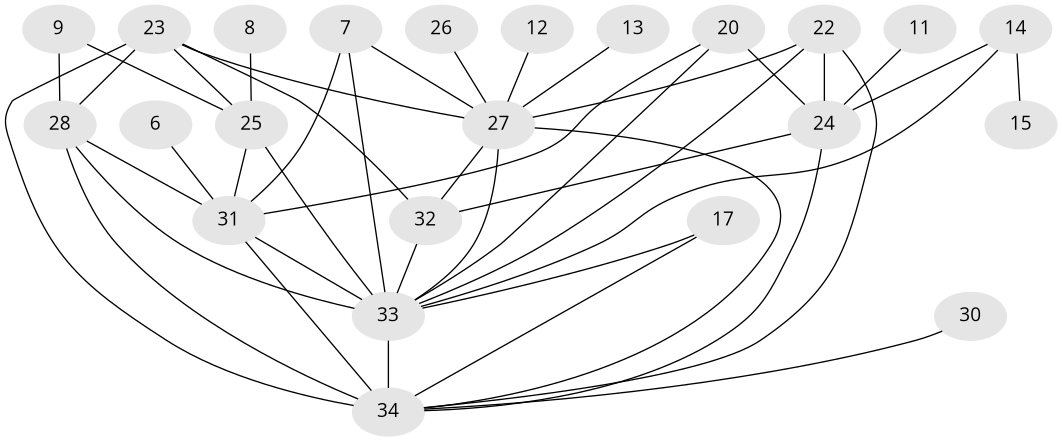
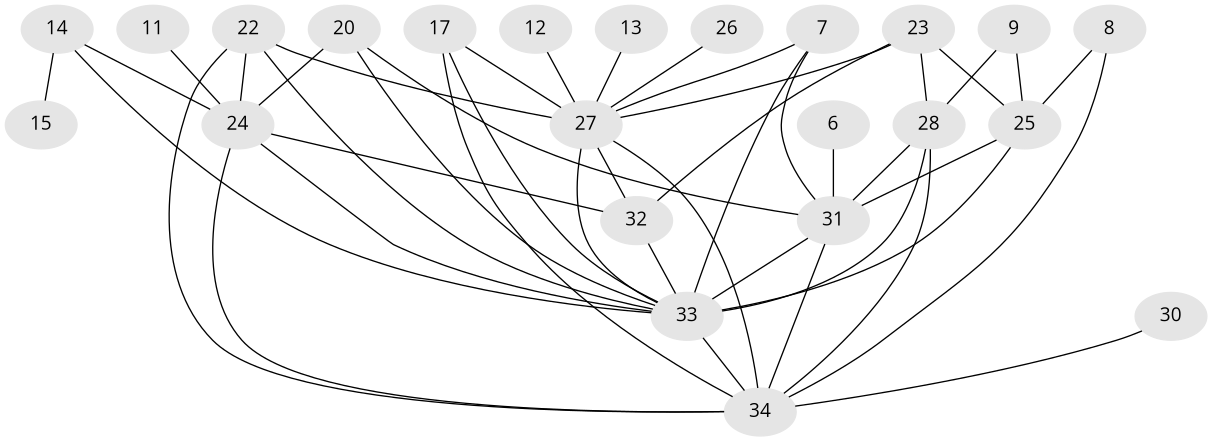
edge "17" -- "27": added
edge "24" -- "33": added
edge "23" -- "34": now "8" -- "34"
